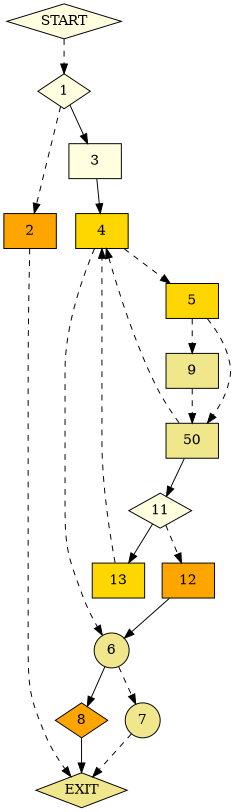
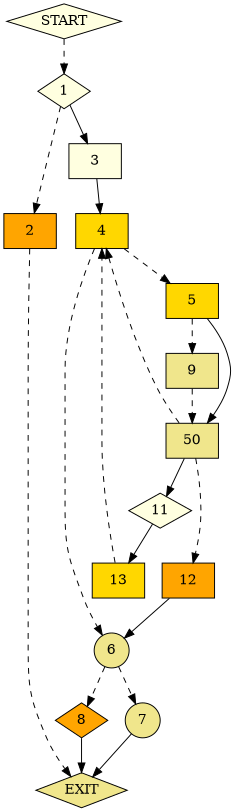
edge "5" -> "50": style dashed -> solid
edge "11" -> "12": now "50" -> "12"
edge "6" -> "8": style solid -> dashed
edge "7" -> "EXIT": style dashed -> solid
